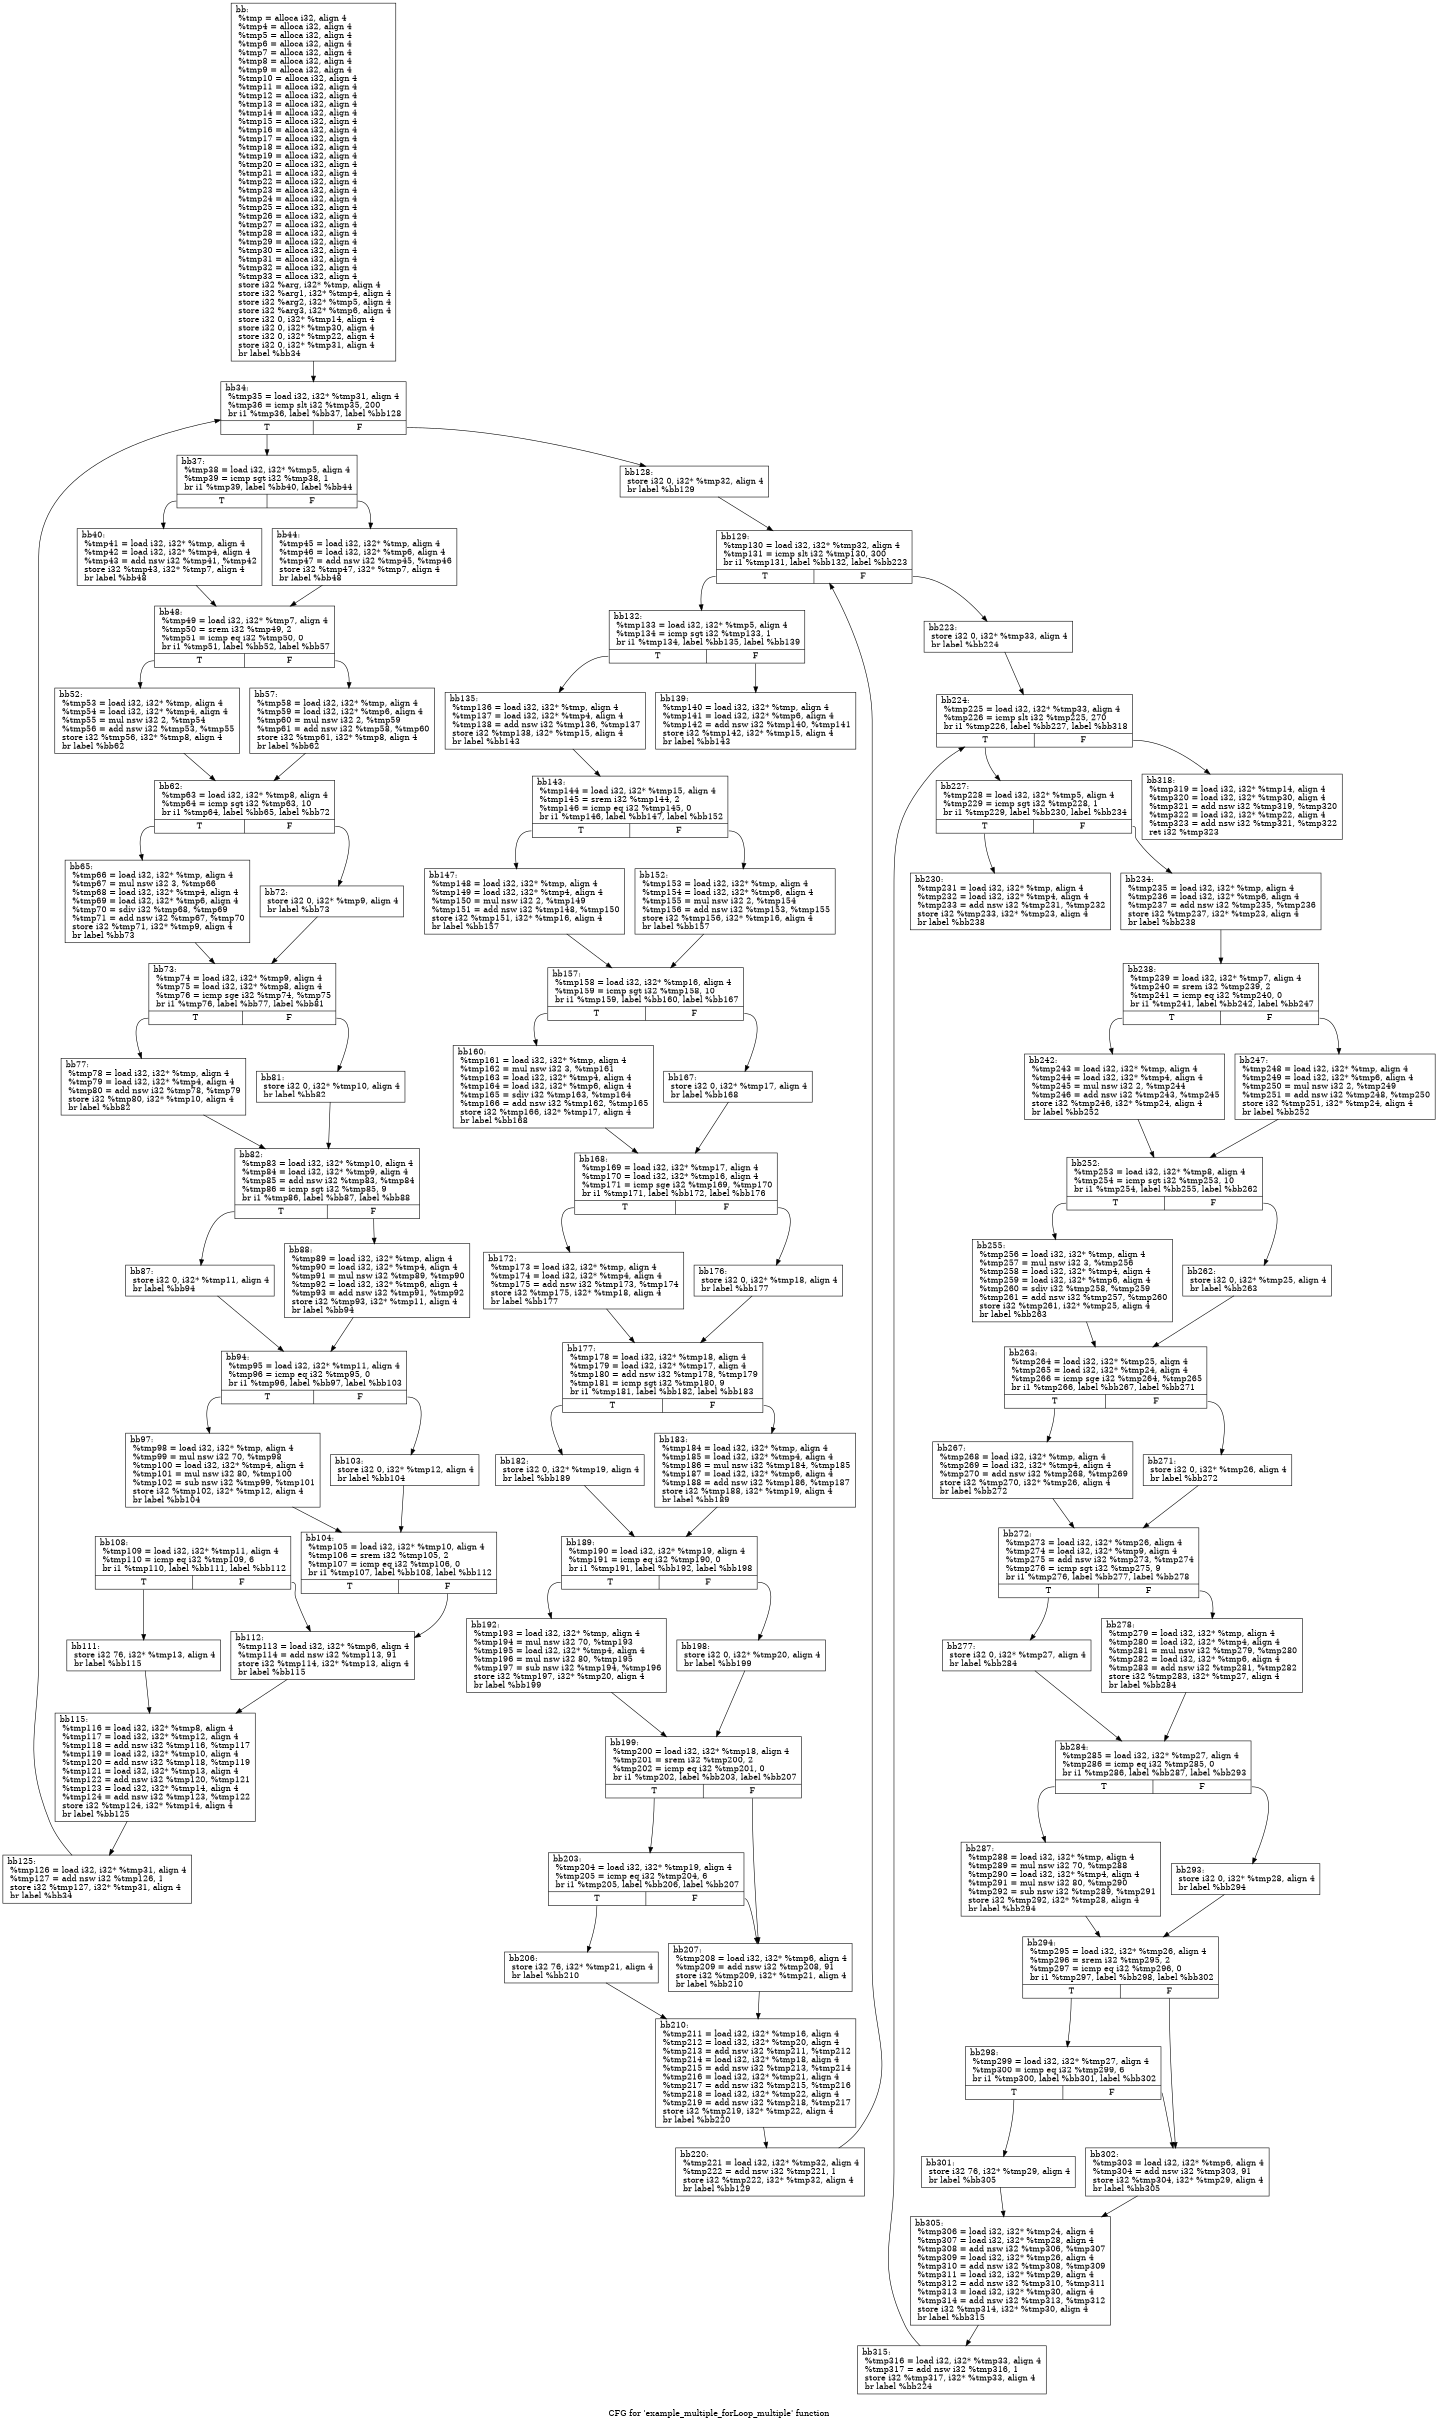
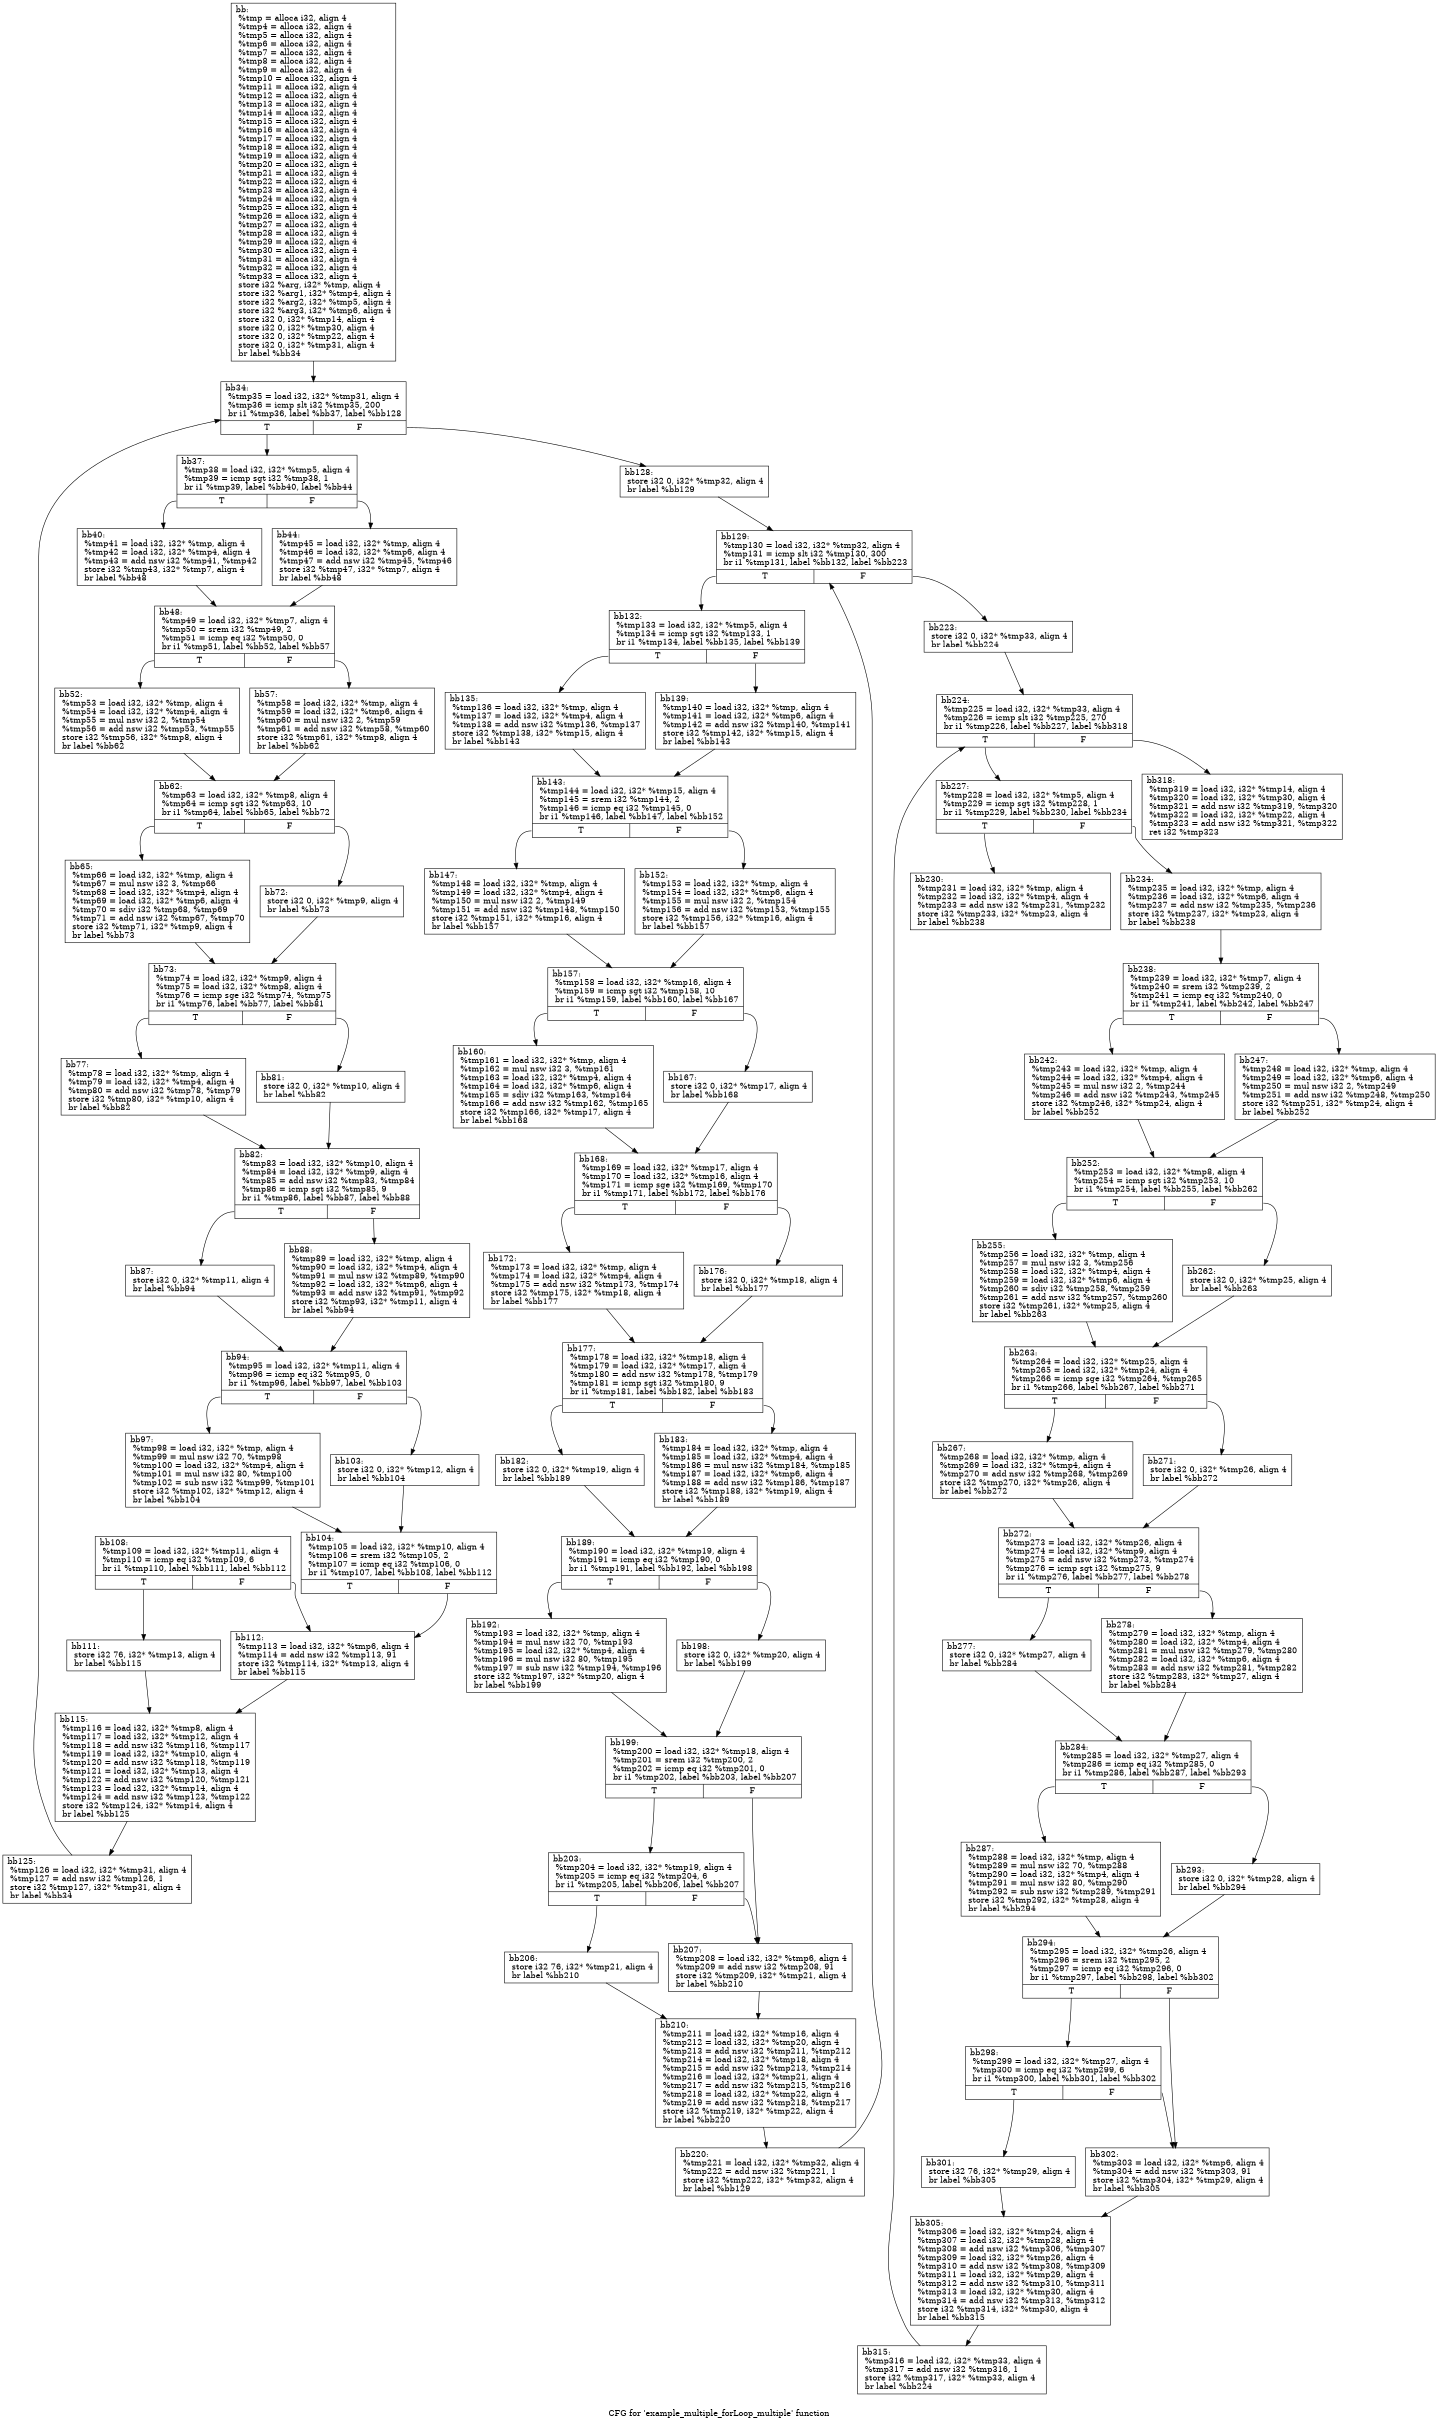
edge "bb139:" -> "bb143:": added
